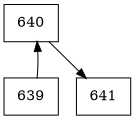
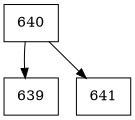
edge "639" -> "640": reversed
